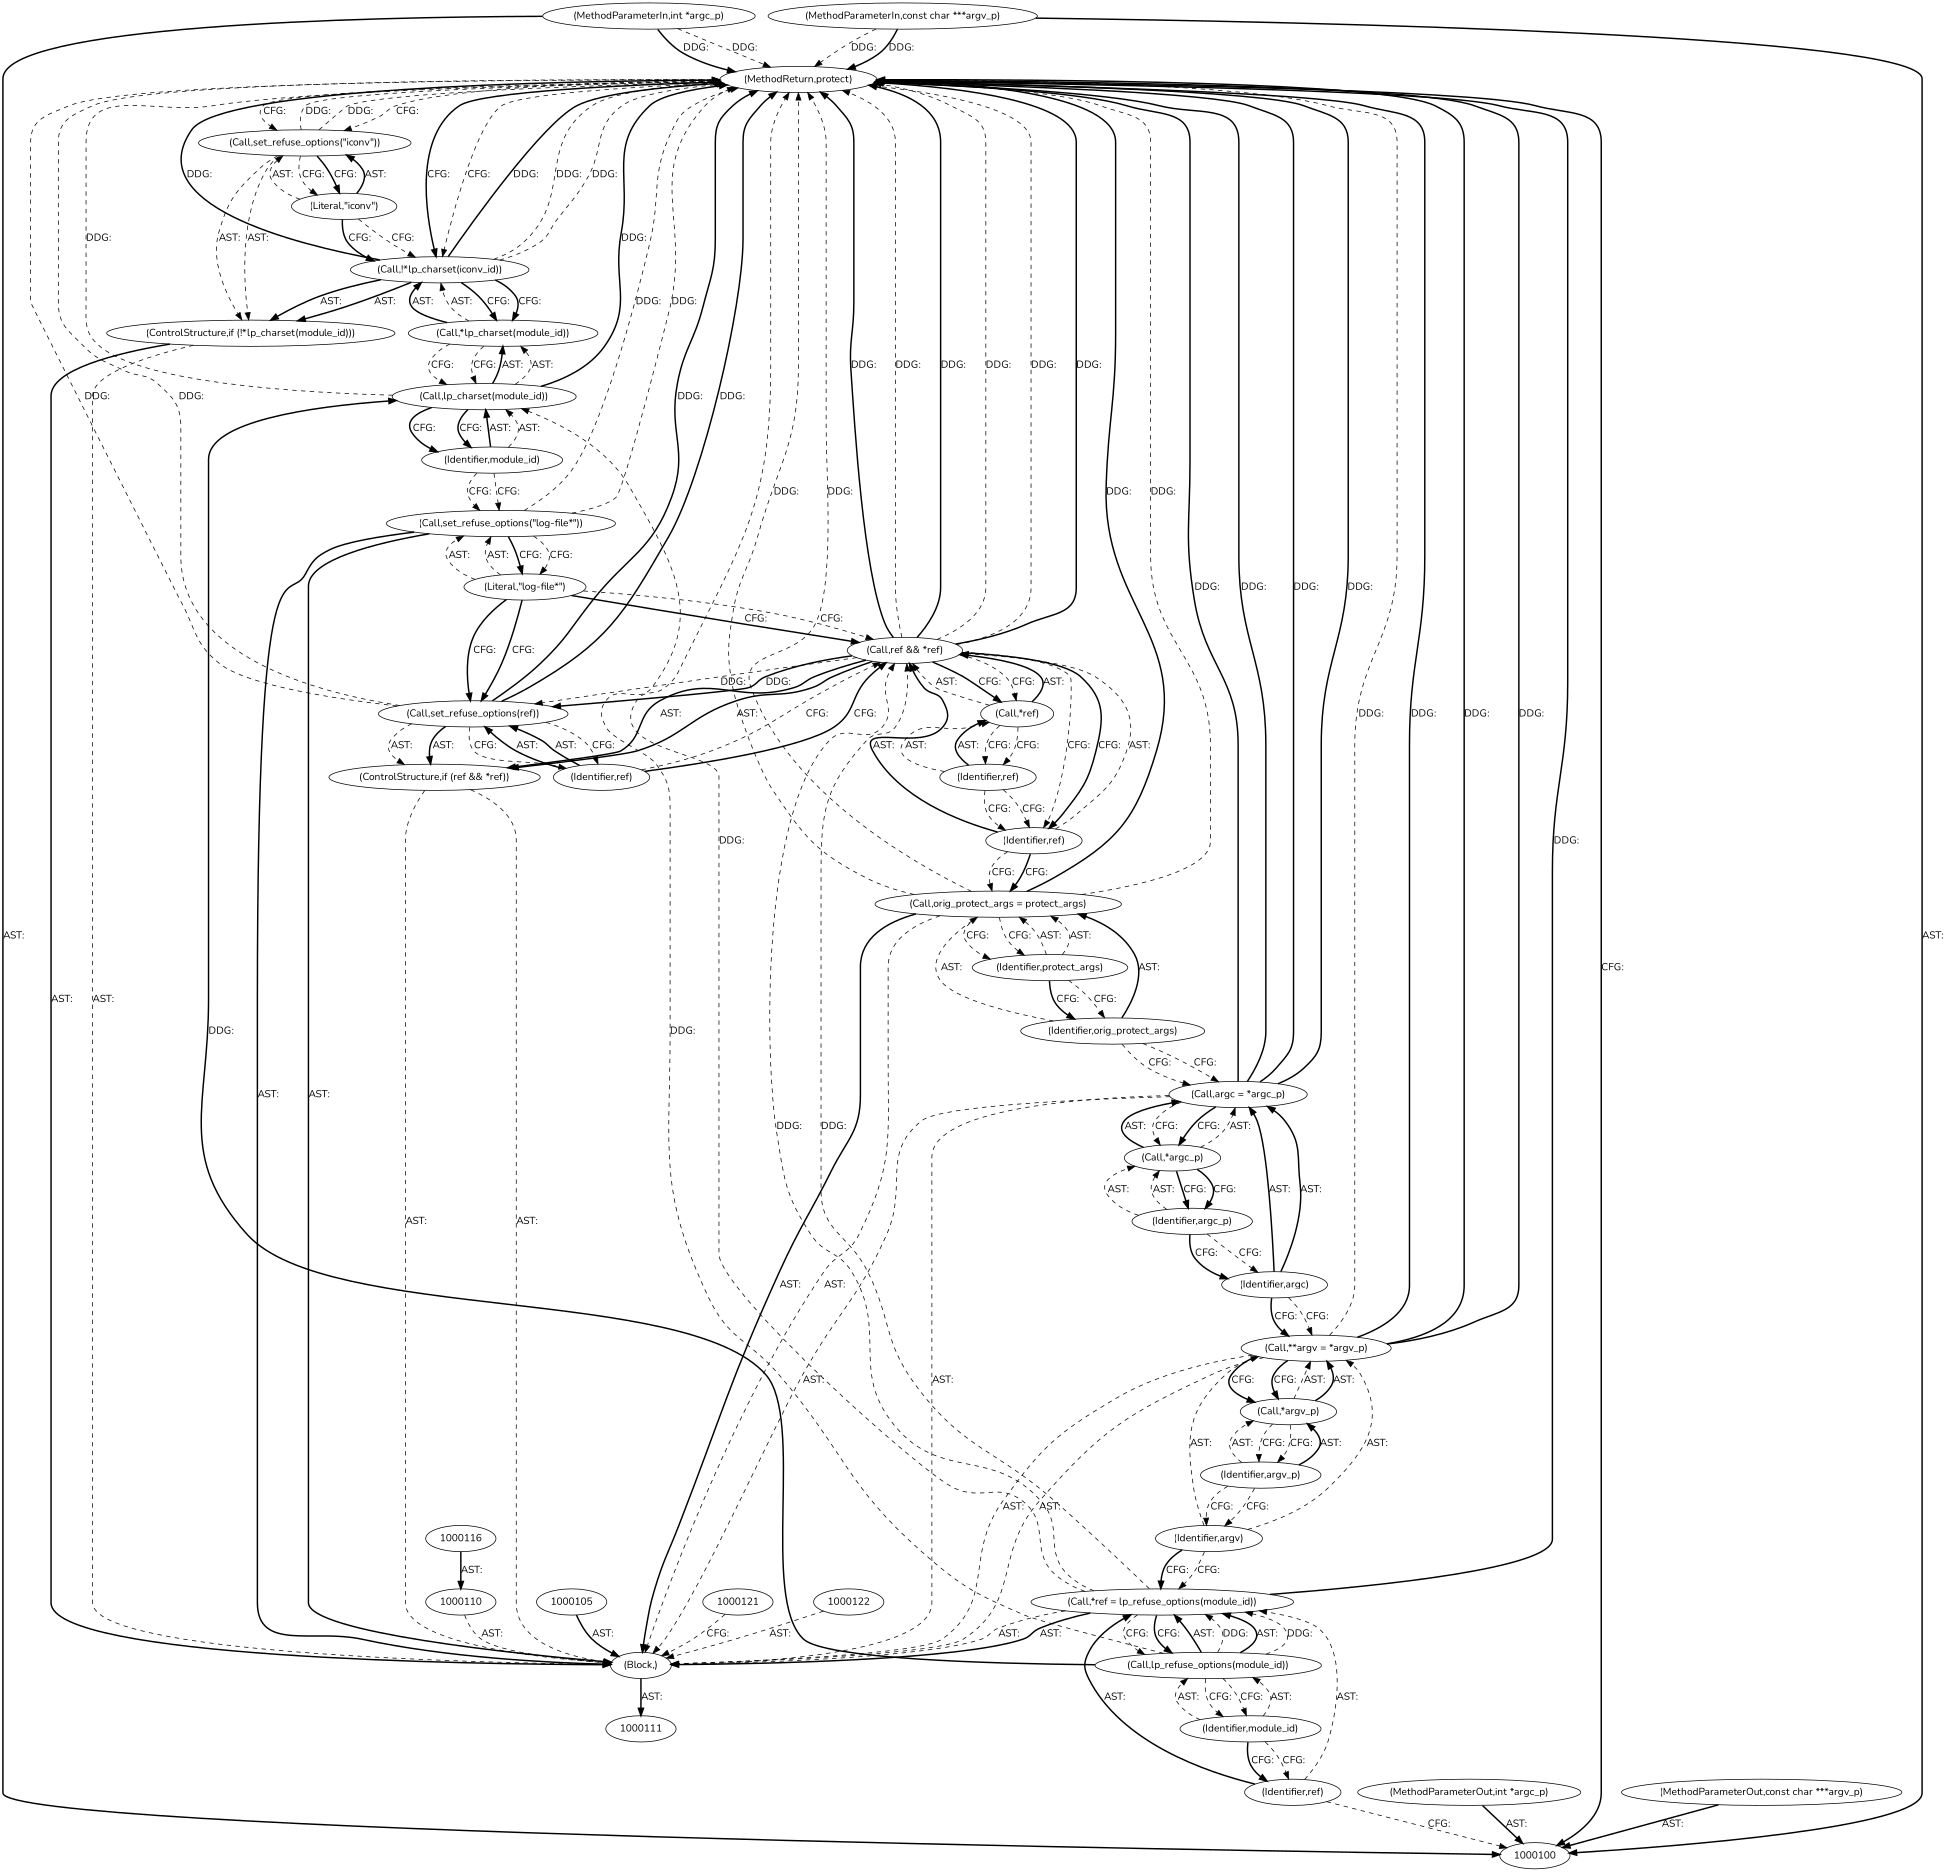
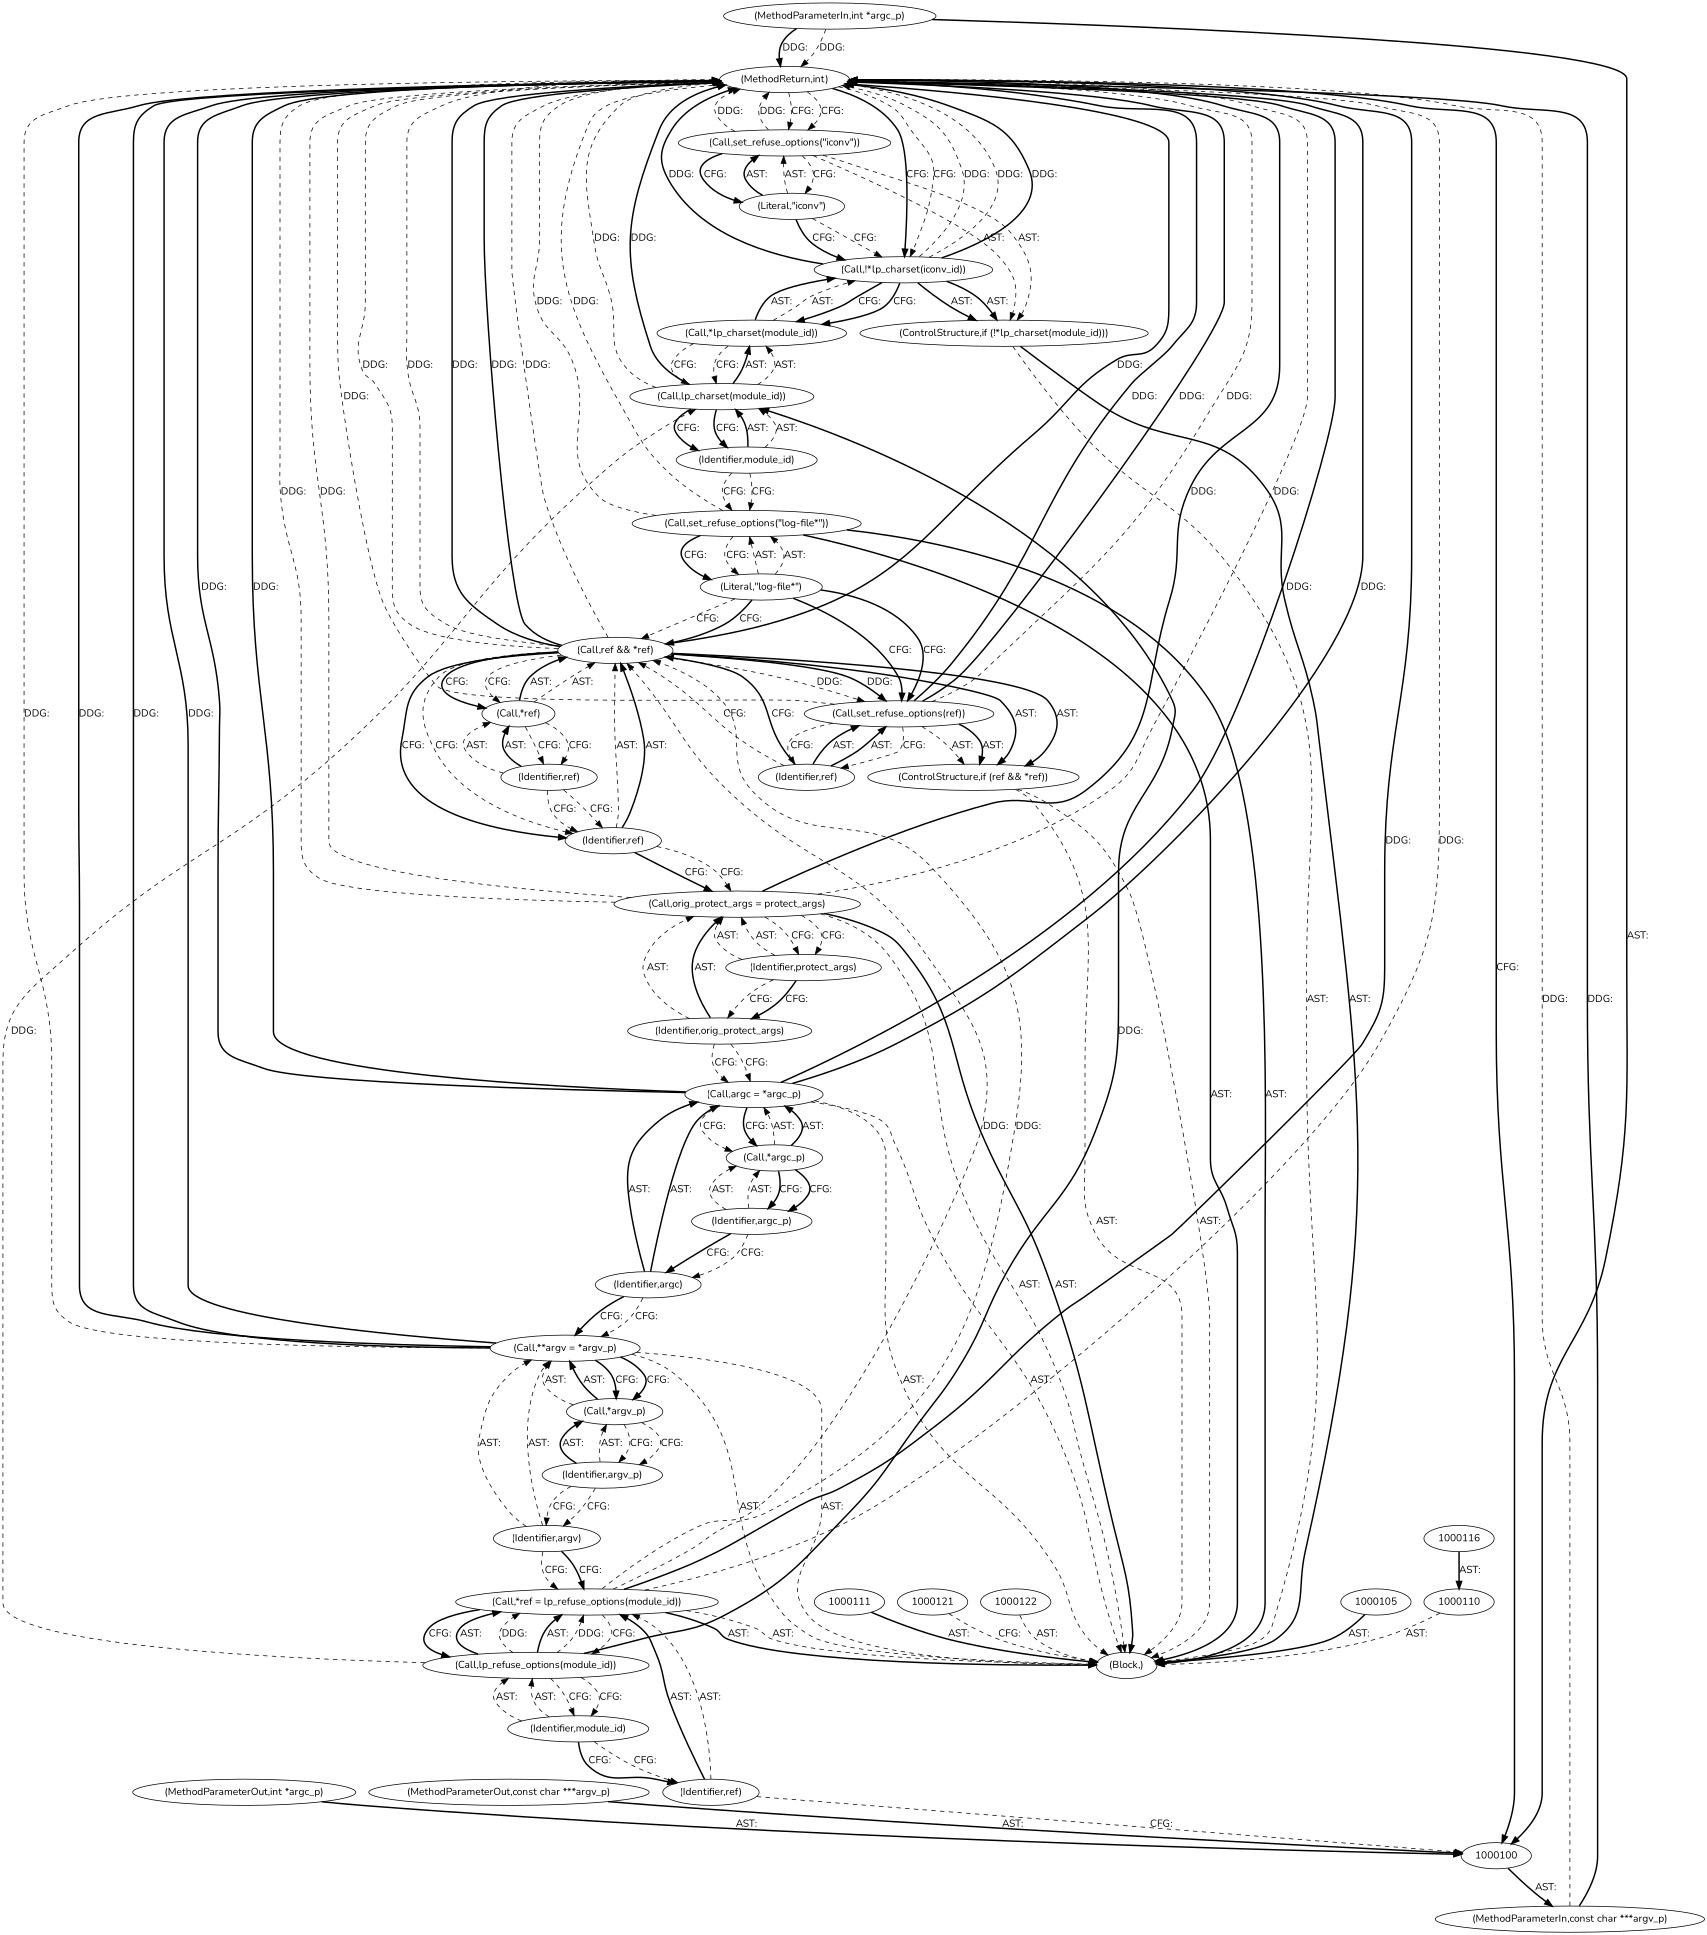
node "(MethodReturn,protect)": label "(MethodReturn,protect)" -> "(MethodReturn,int)"
edge "(MethodParameterIn,const char ***argv_p)" -> "1000100": reversed
edge "(Block,)" -> "1000111": reversed
